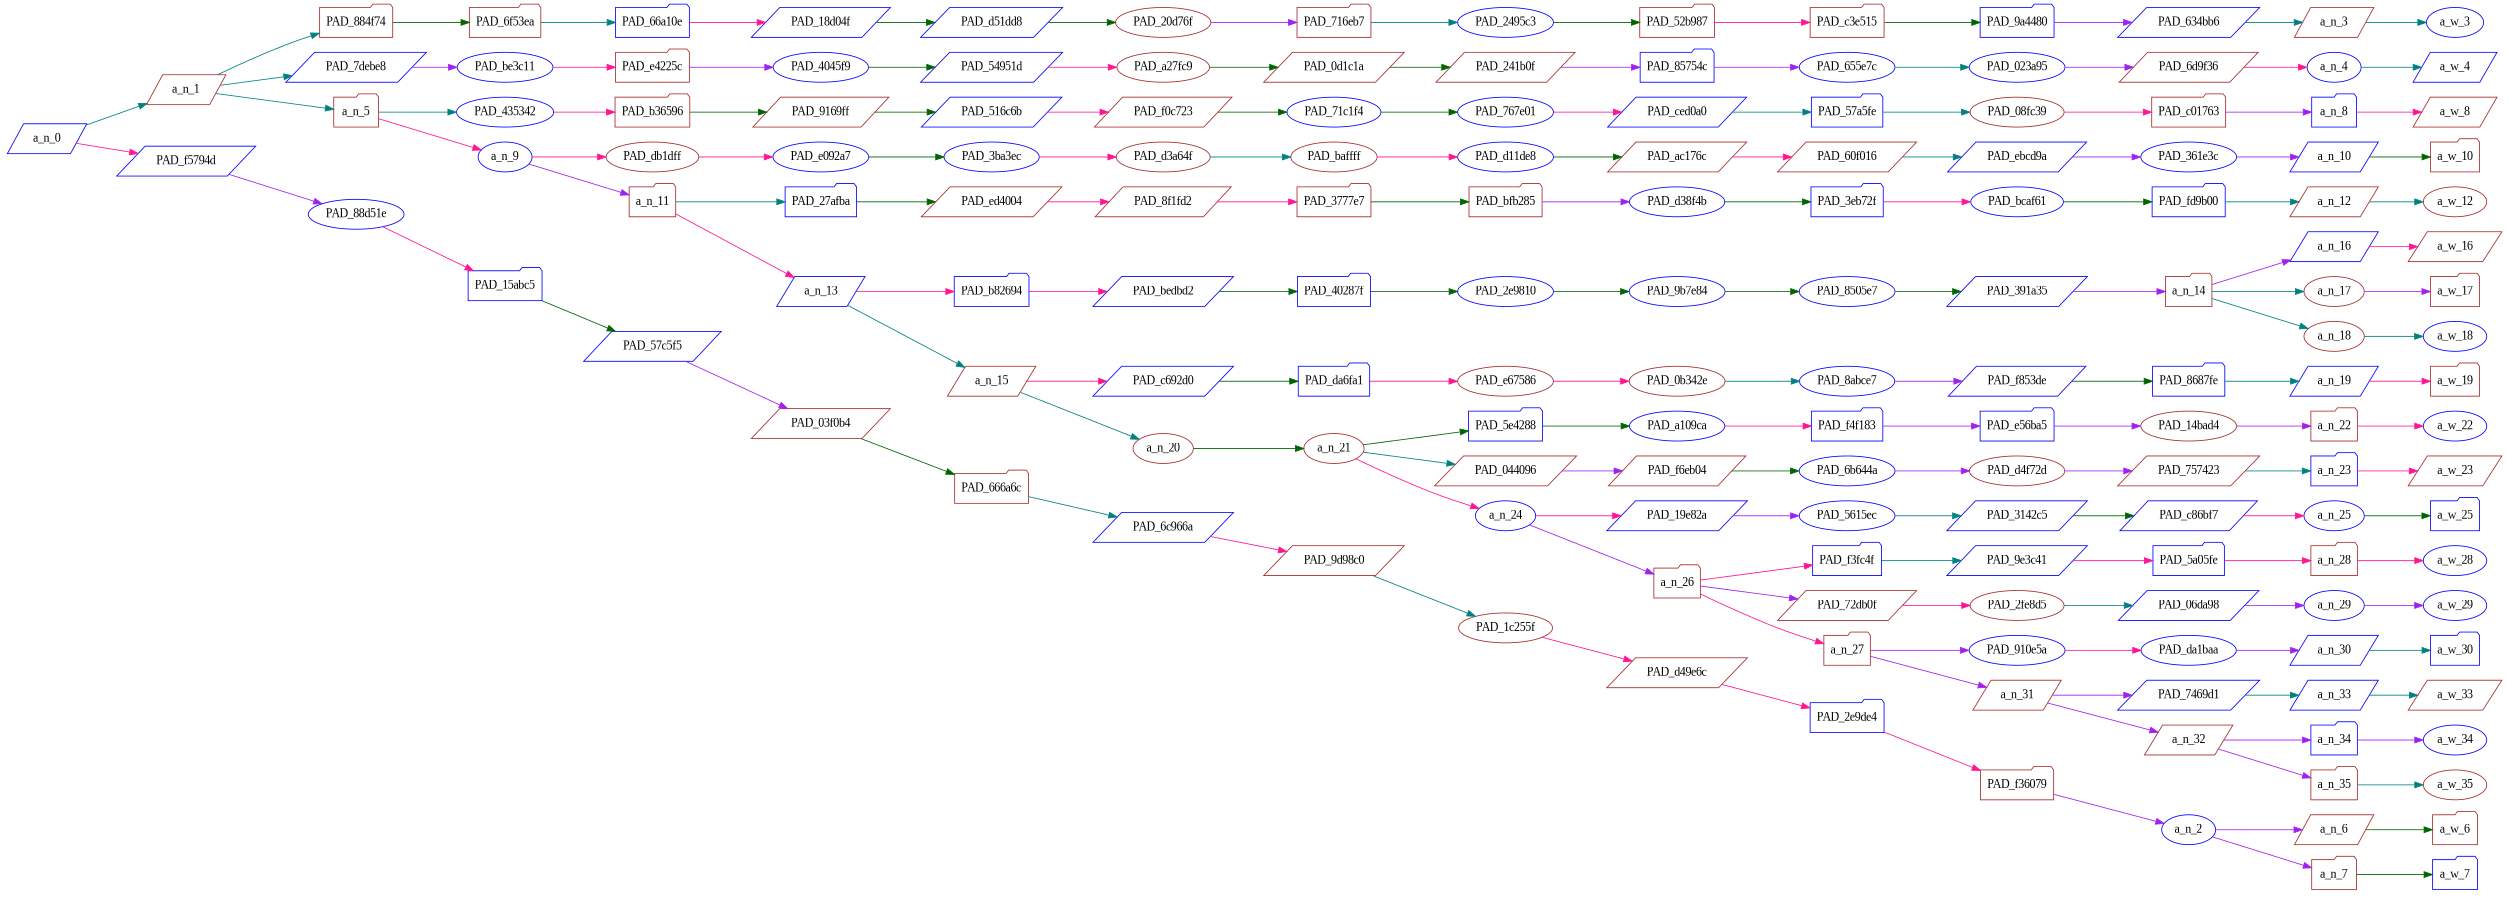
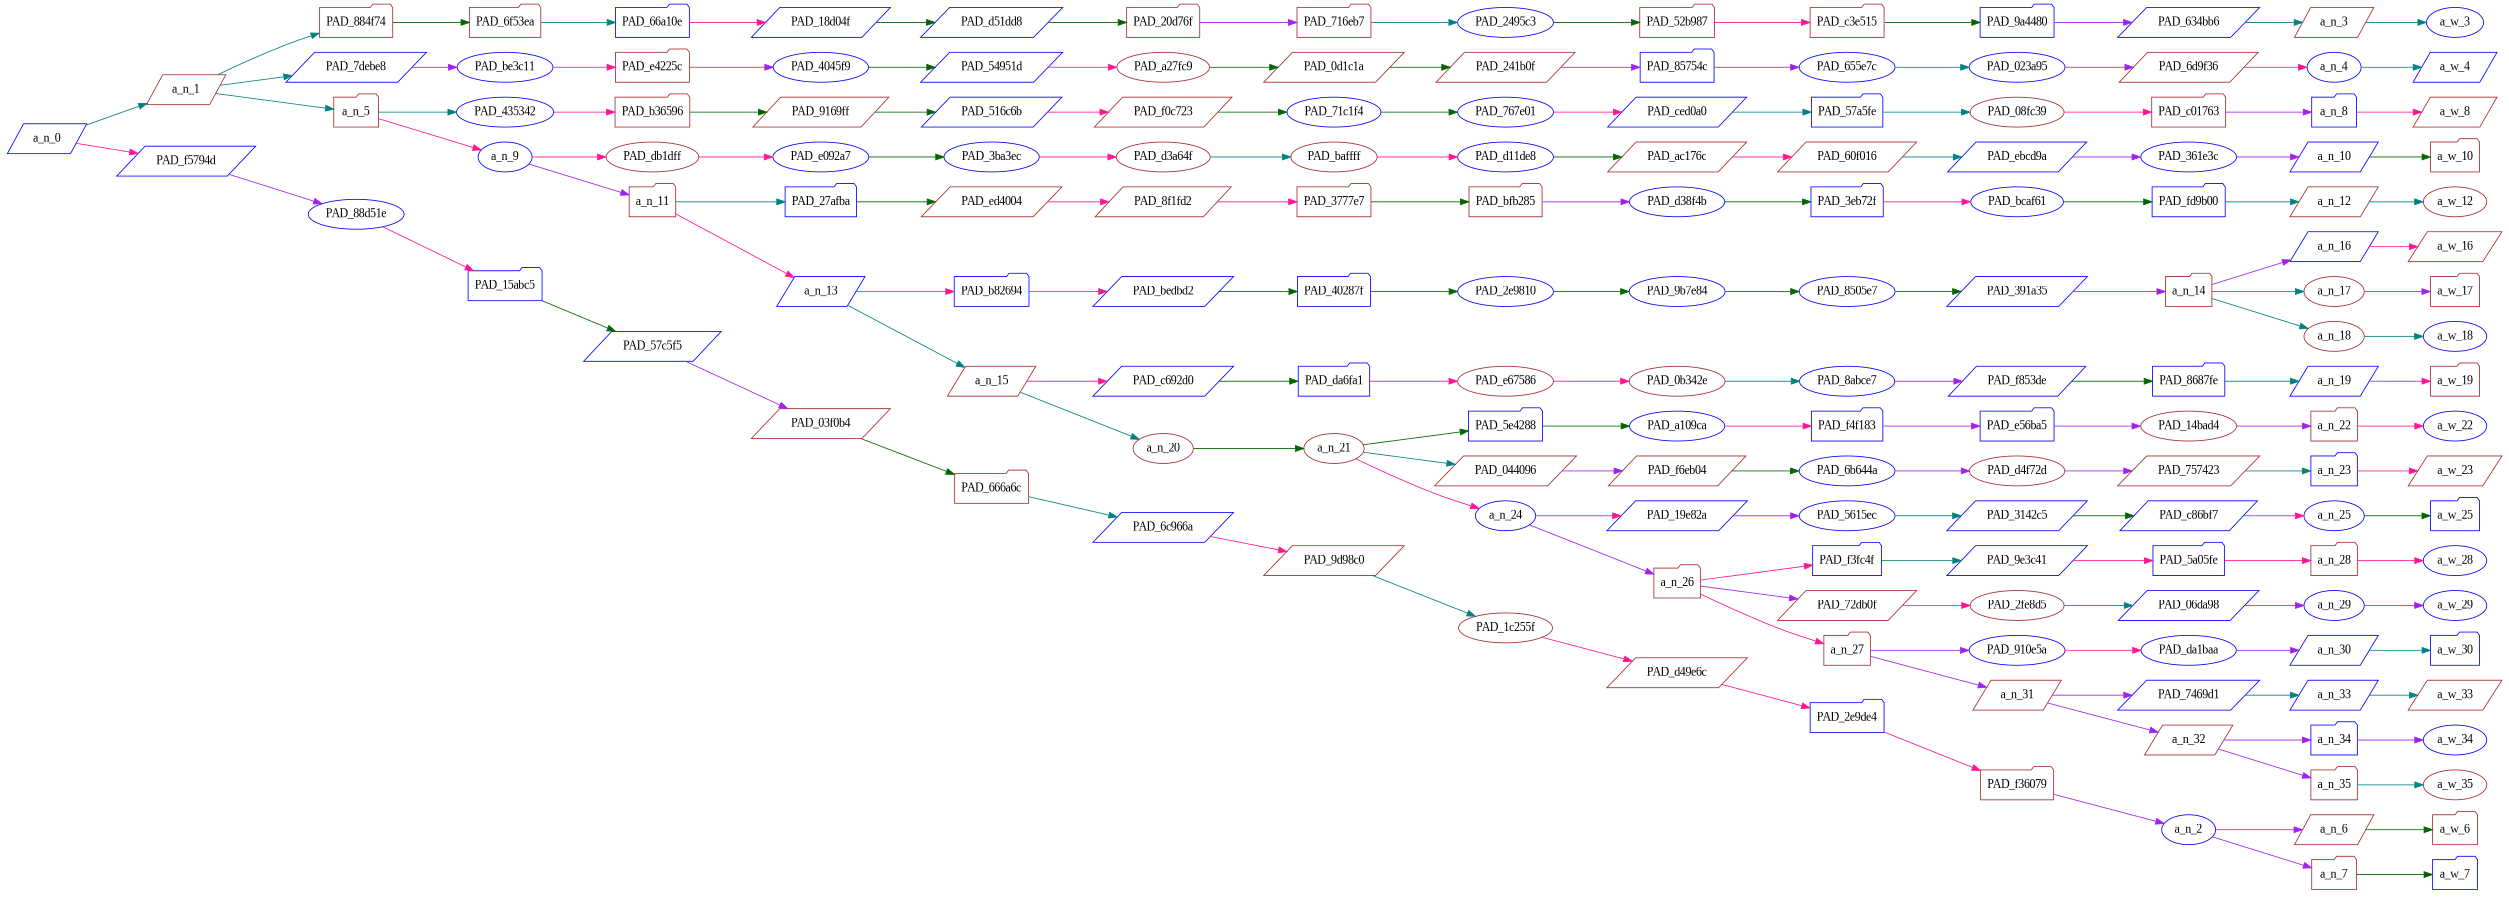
node "PAD_20d76f": shape ellipse -> folder
